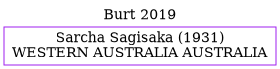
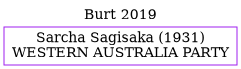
node "Sarcha Sagisaka (1931) WESTERN AUSTRALIA AUSTRALIA": label "Sarcha Sagisaka (1931) WESTERN AUSTRALIA AUSTRALIA" -> "Sarcha Sagisaka (1931) WESTERN AUSTRALIA PARTY"
